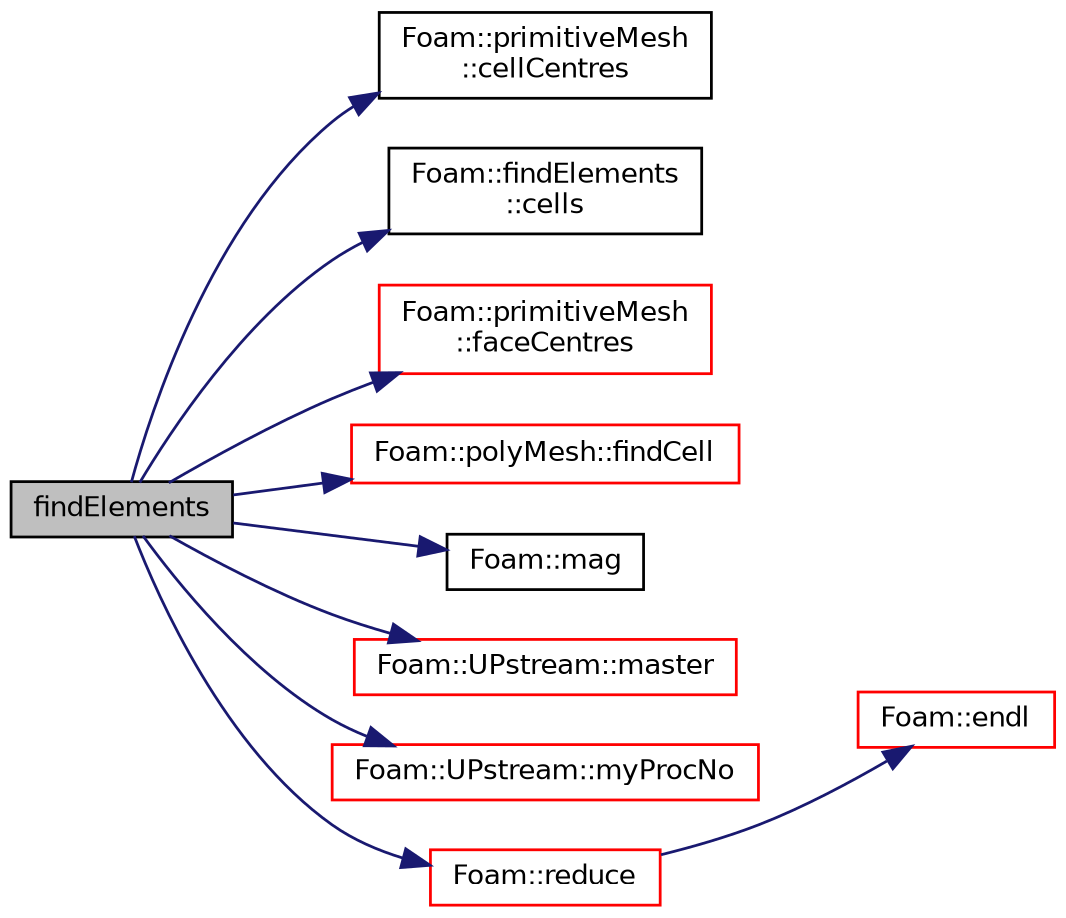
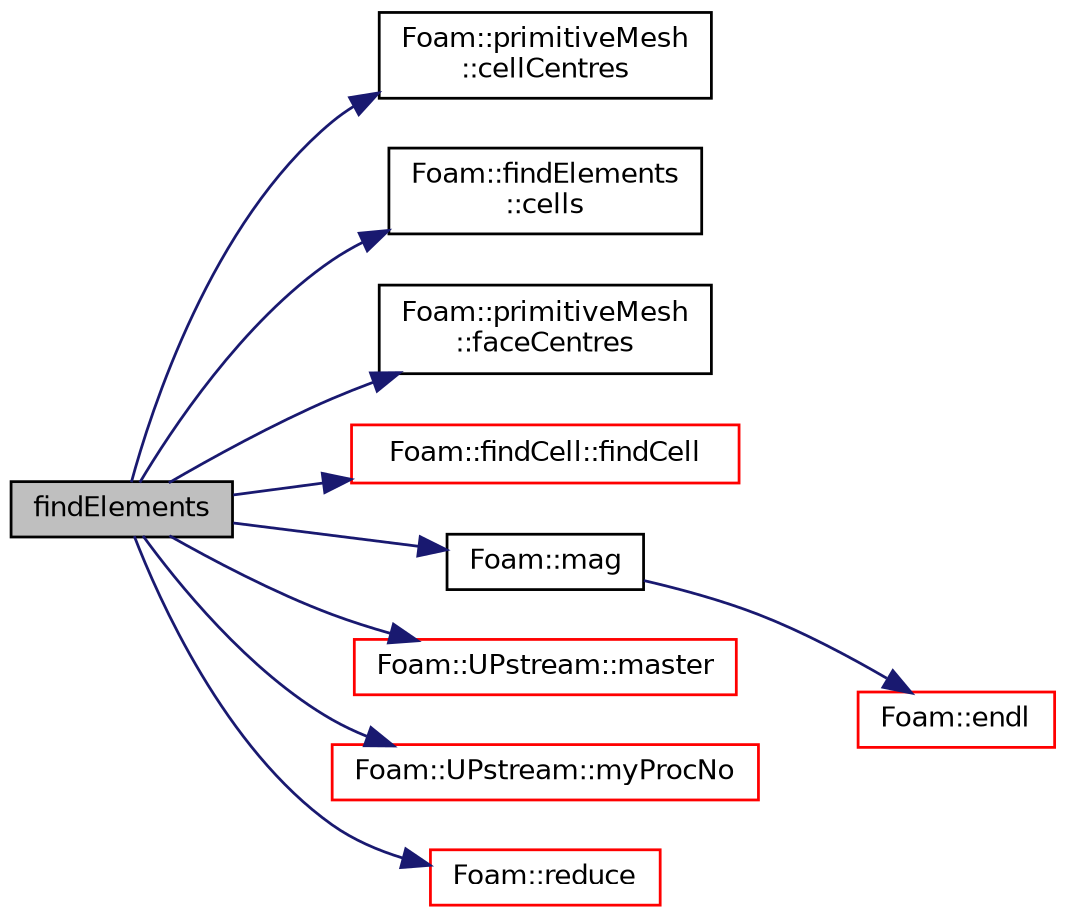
node "Foam::primitiveMesh ::faceCentres": color red -> black
node "Foam::polyMesh::findCell": label "Foam::polyMesh::findCell" -> "Foam::findCell::findCell"
edge "Foam::reduce" -> "Foam::endl": now "Foam::mag" -> "Foam::endl"
